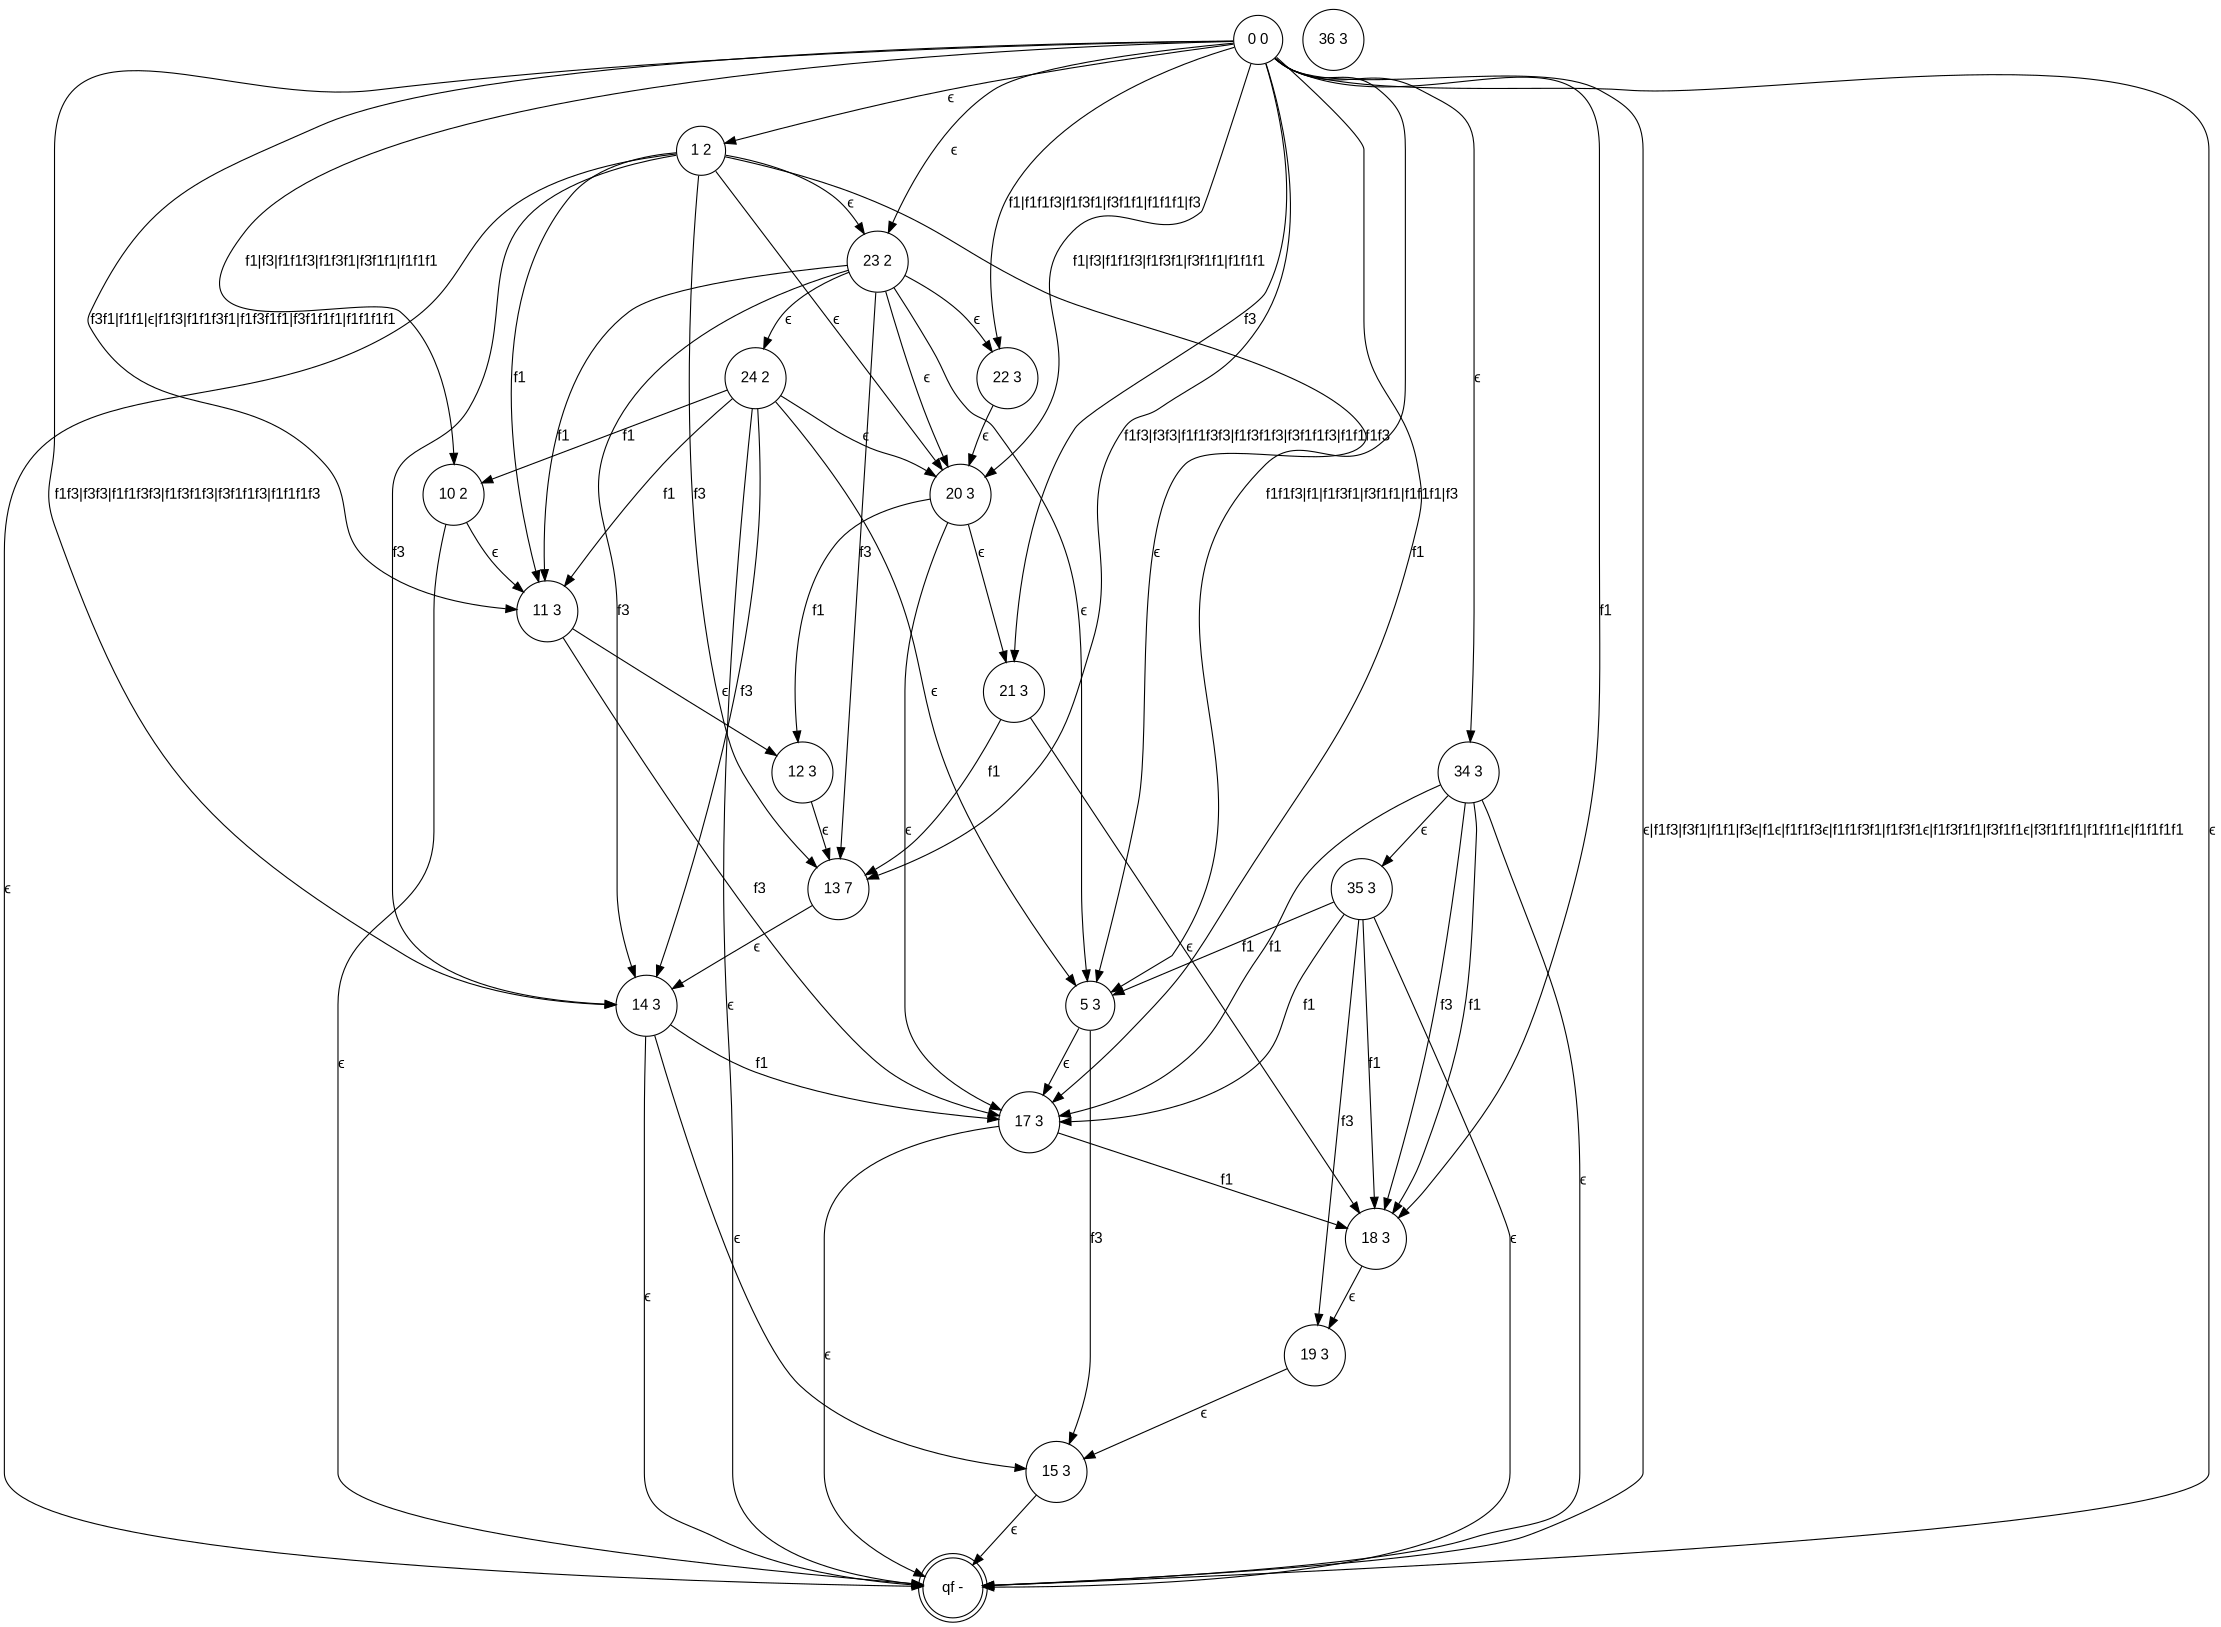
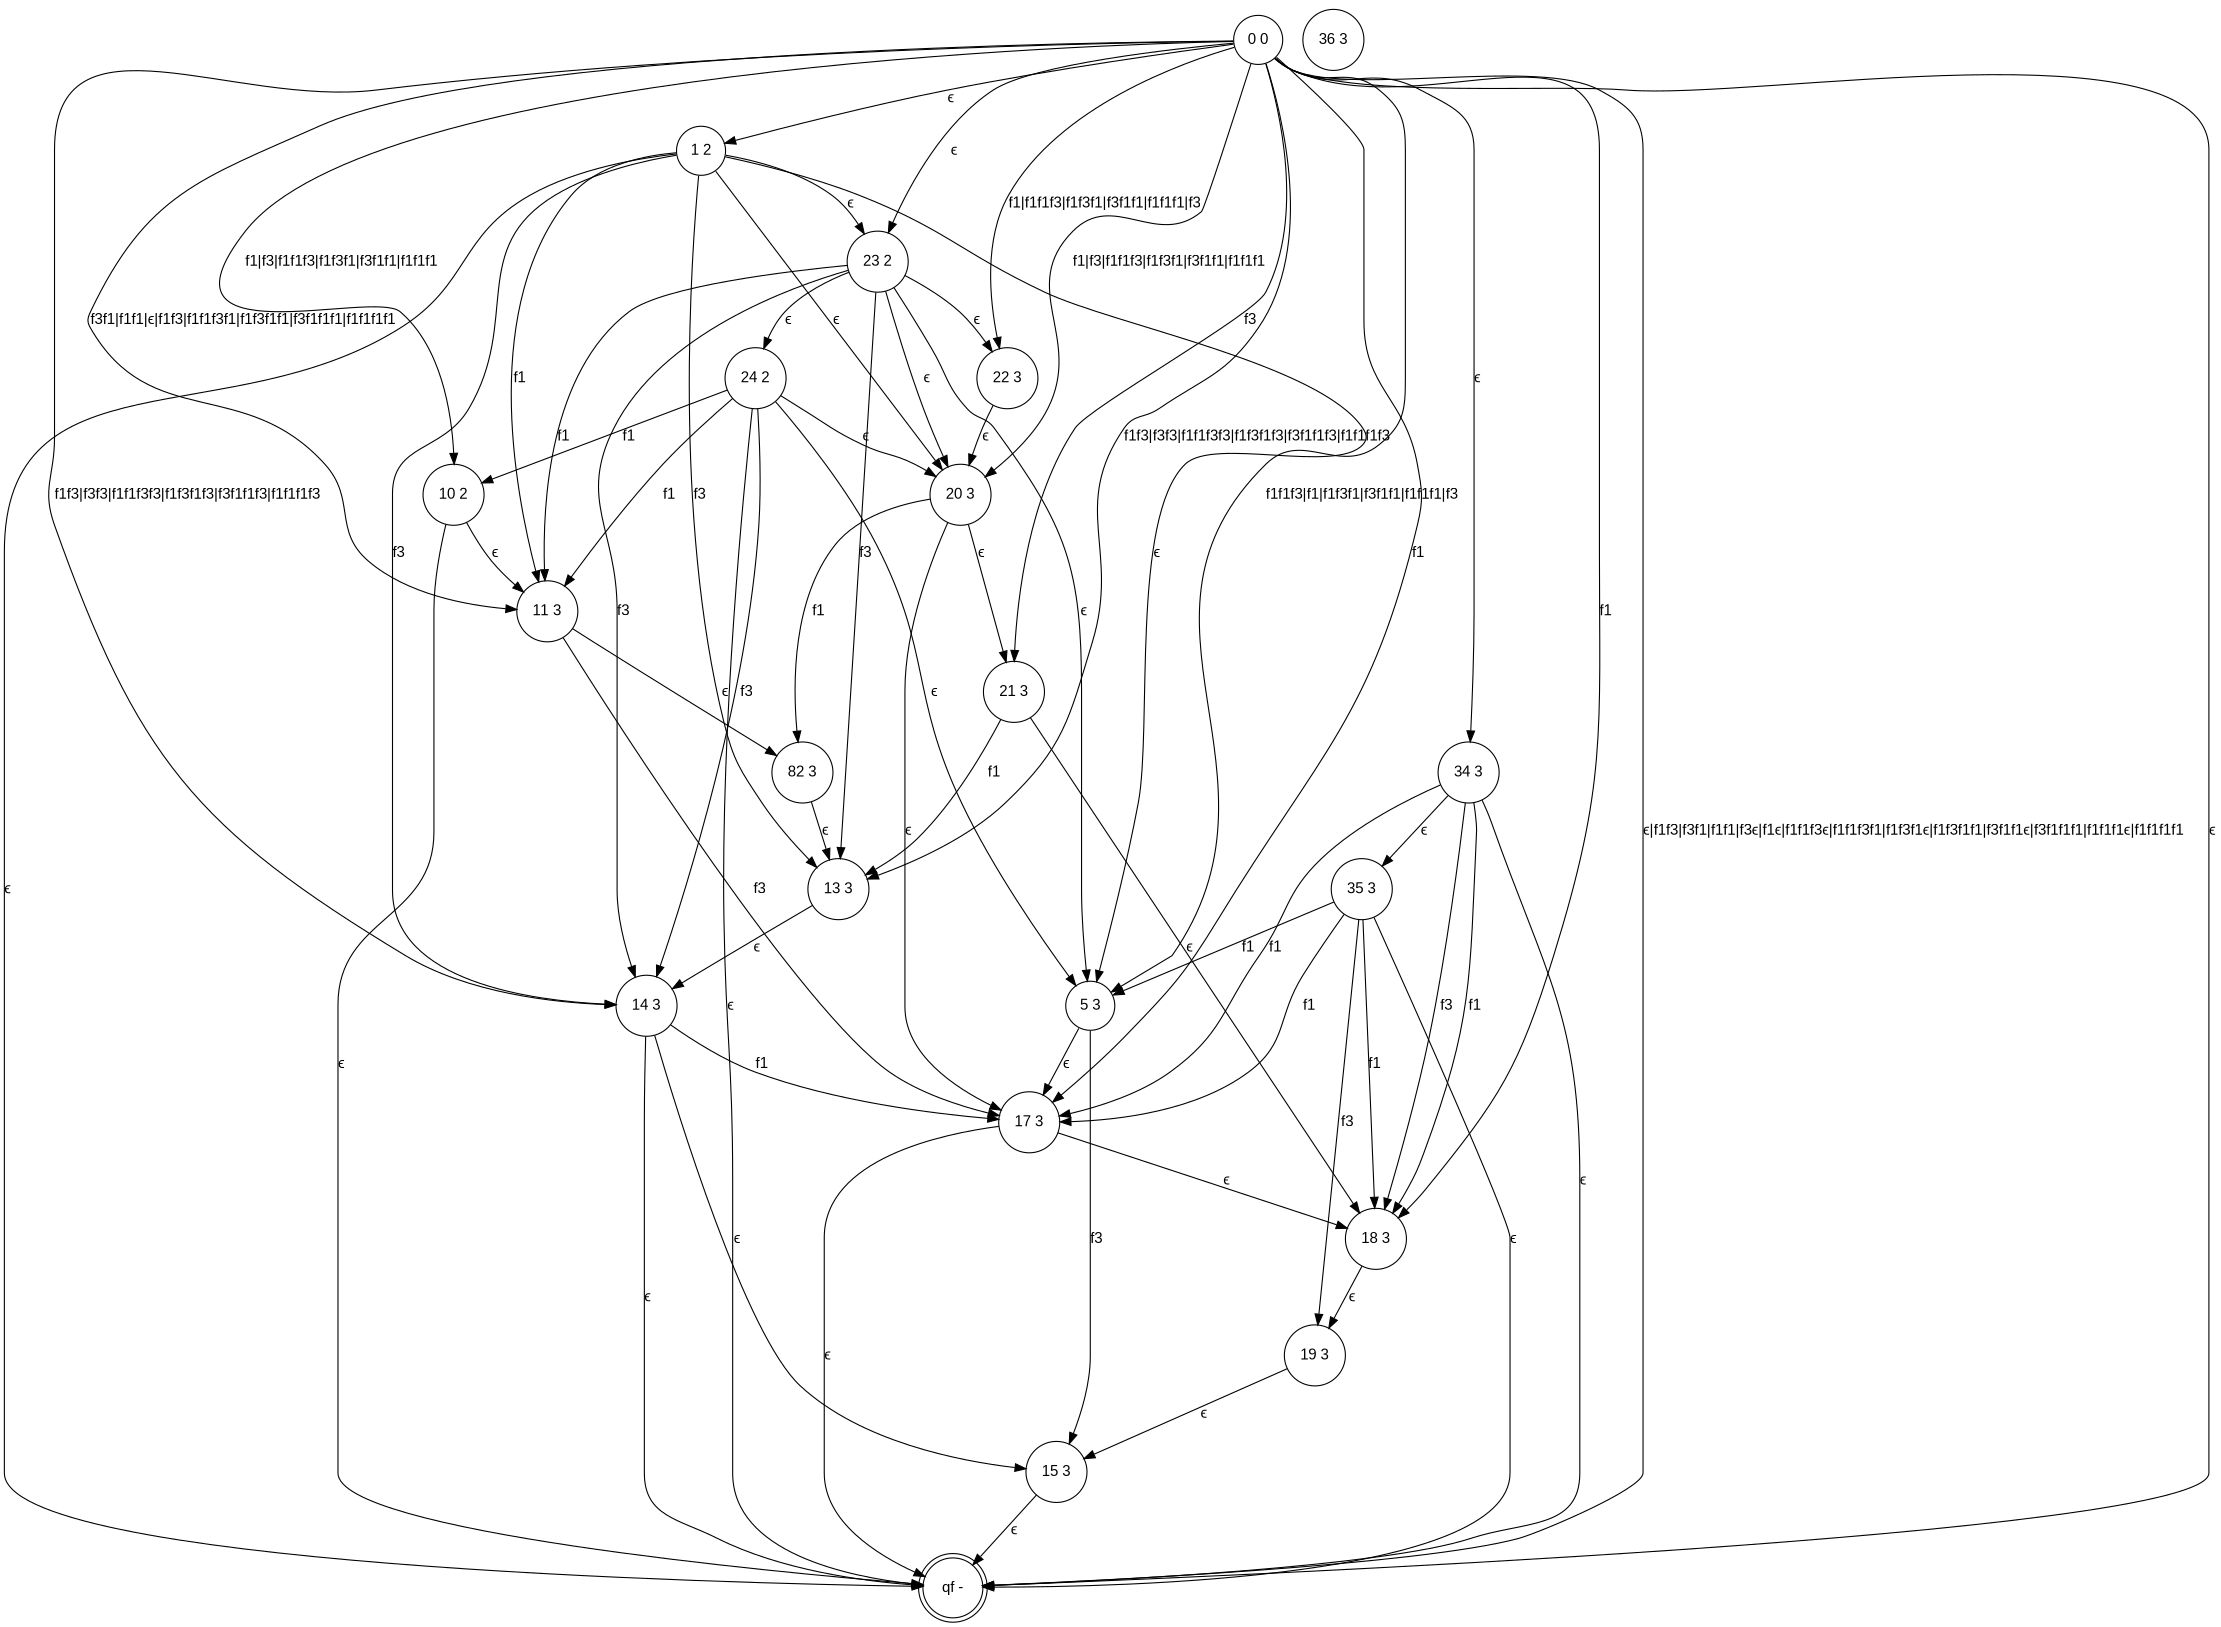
node "12 3": label "12 3" -> "82 3"
node "13 7": label "13 7" -> "13 3"
edge "17 3" -> "18 3": label "f1" -> "ϵ"
